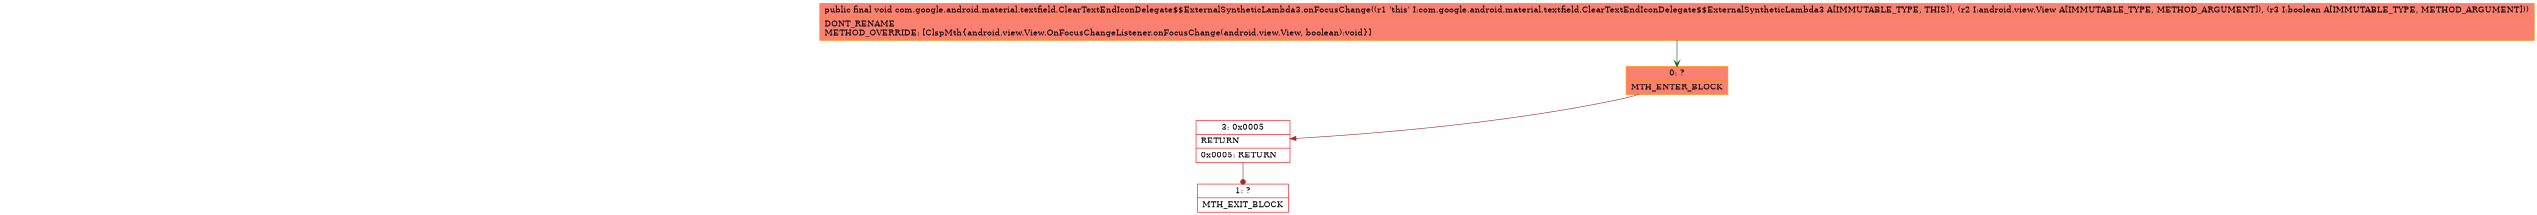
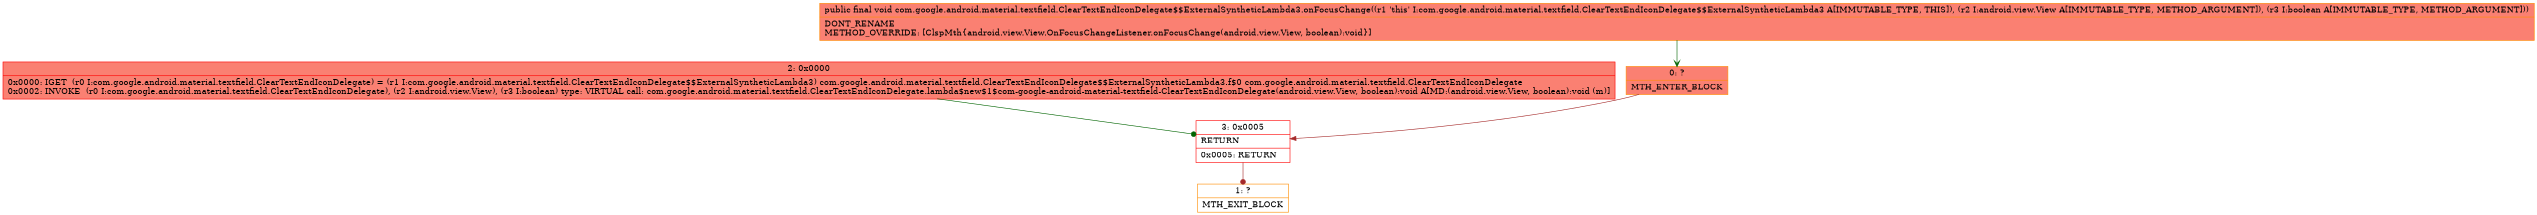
node "2: 0x0000": added
node "1: ?": color red -> darkorange
